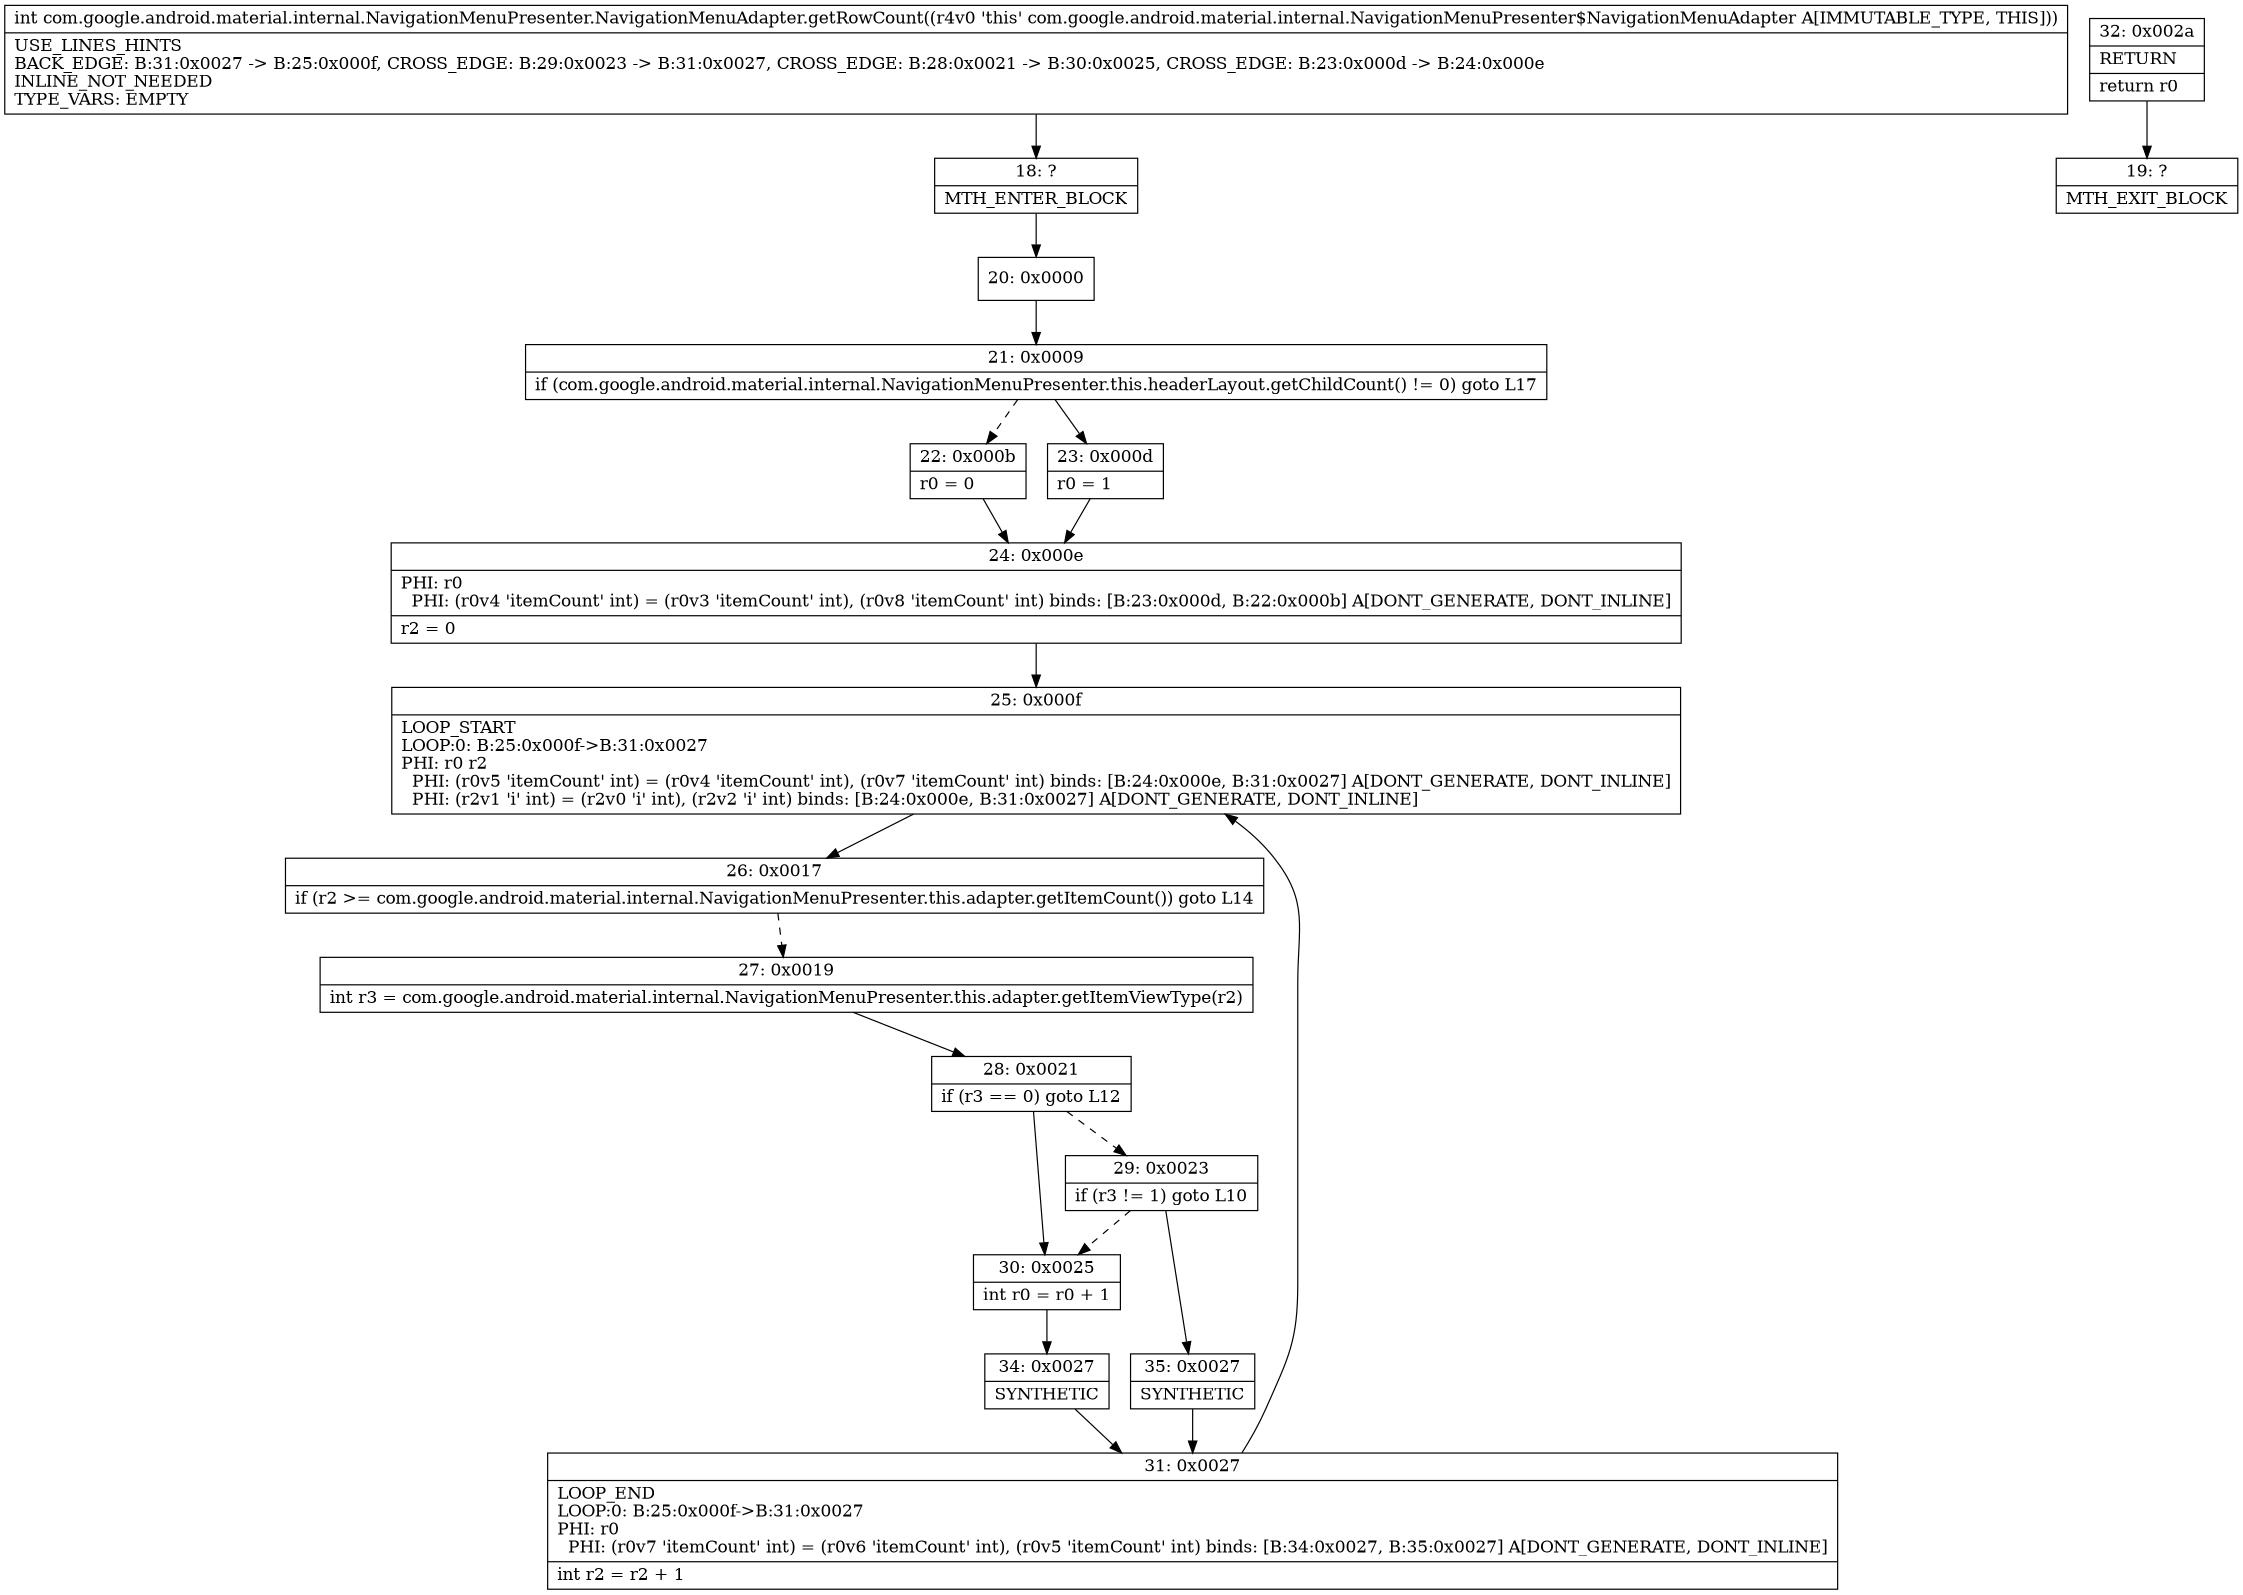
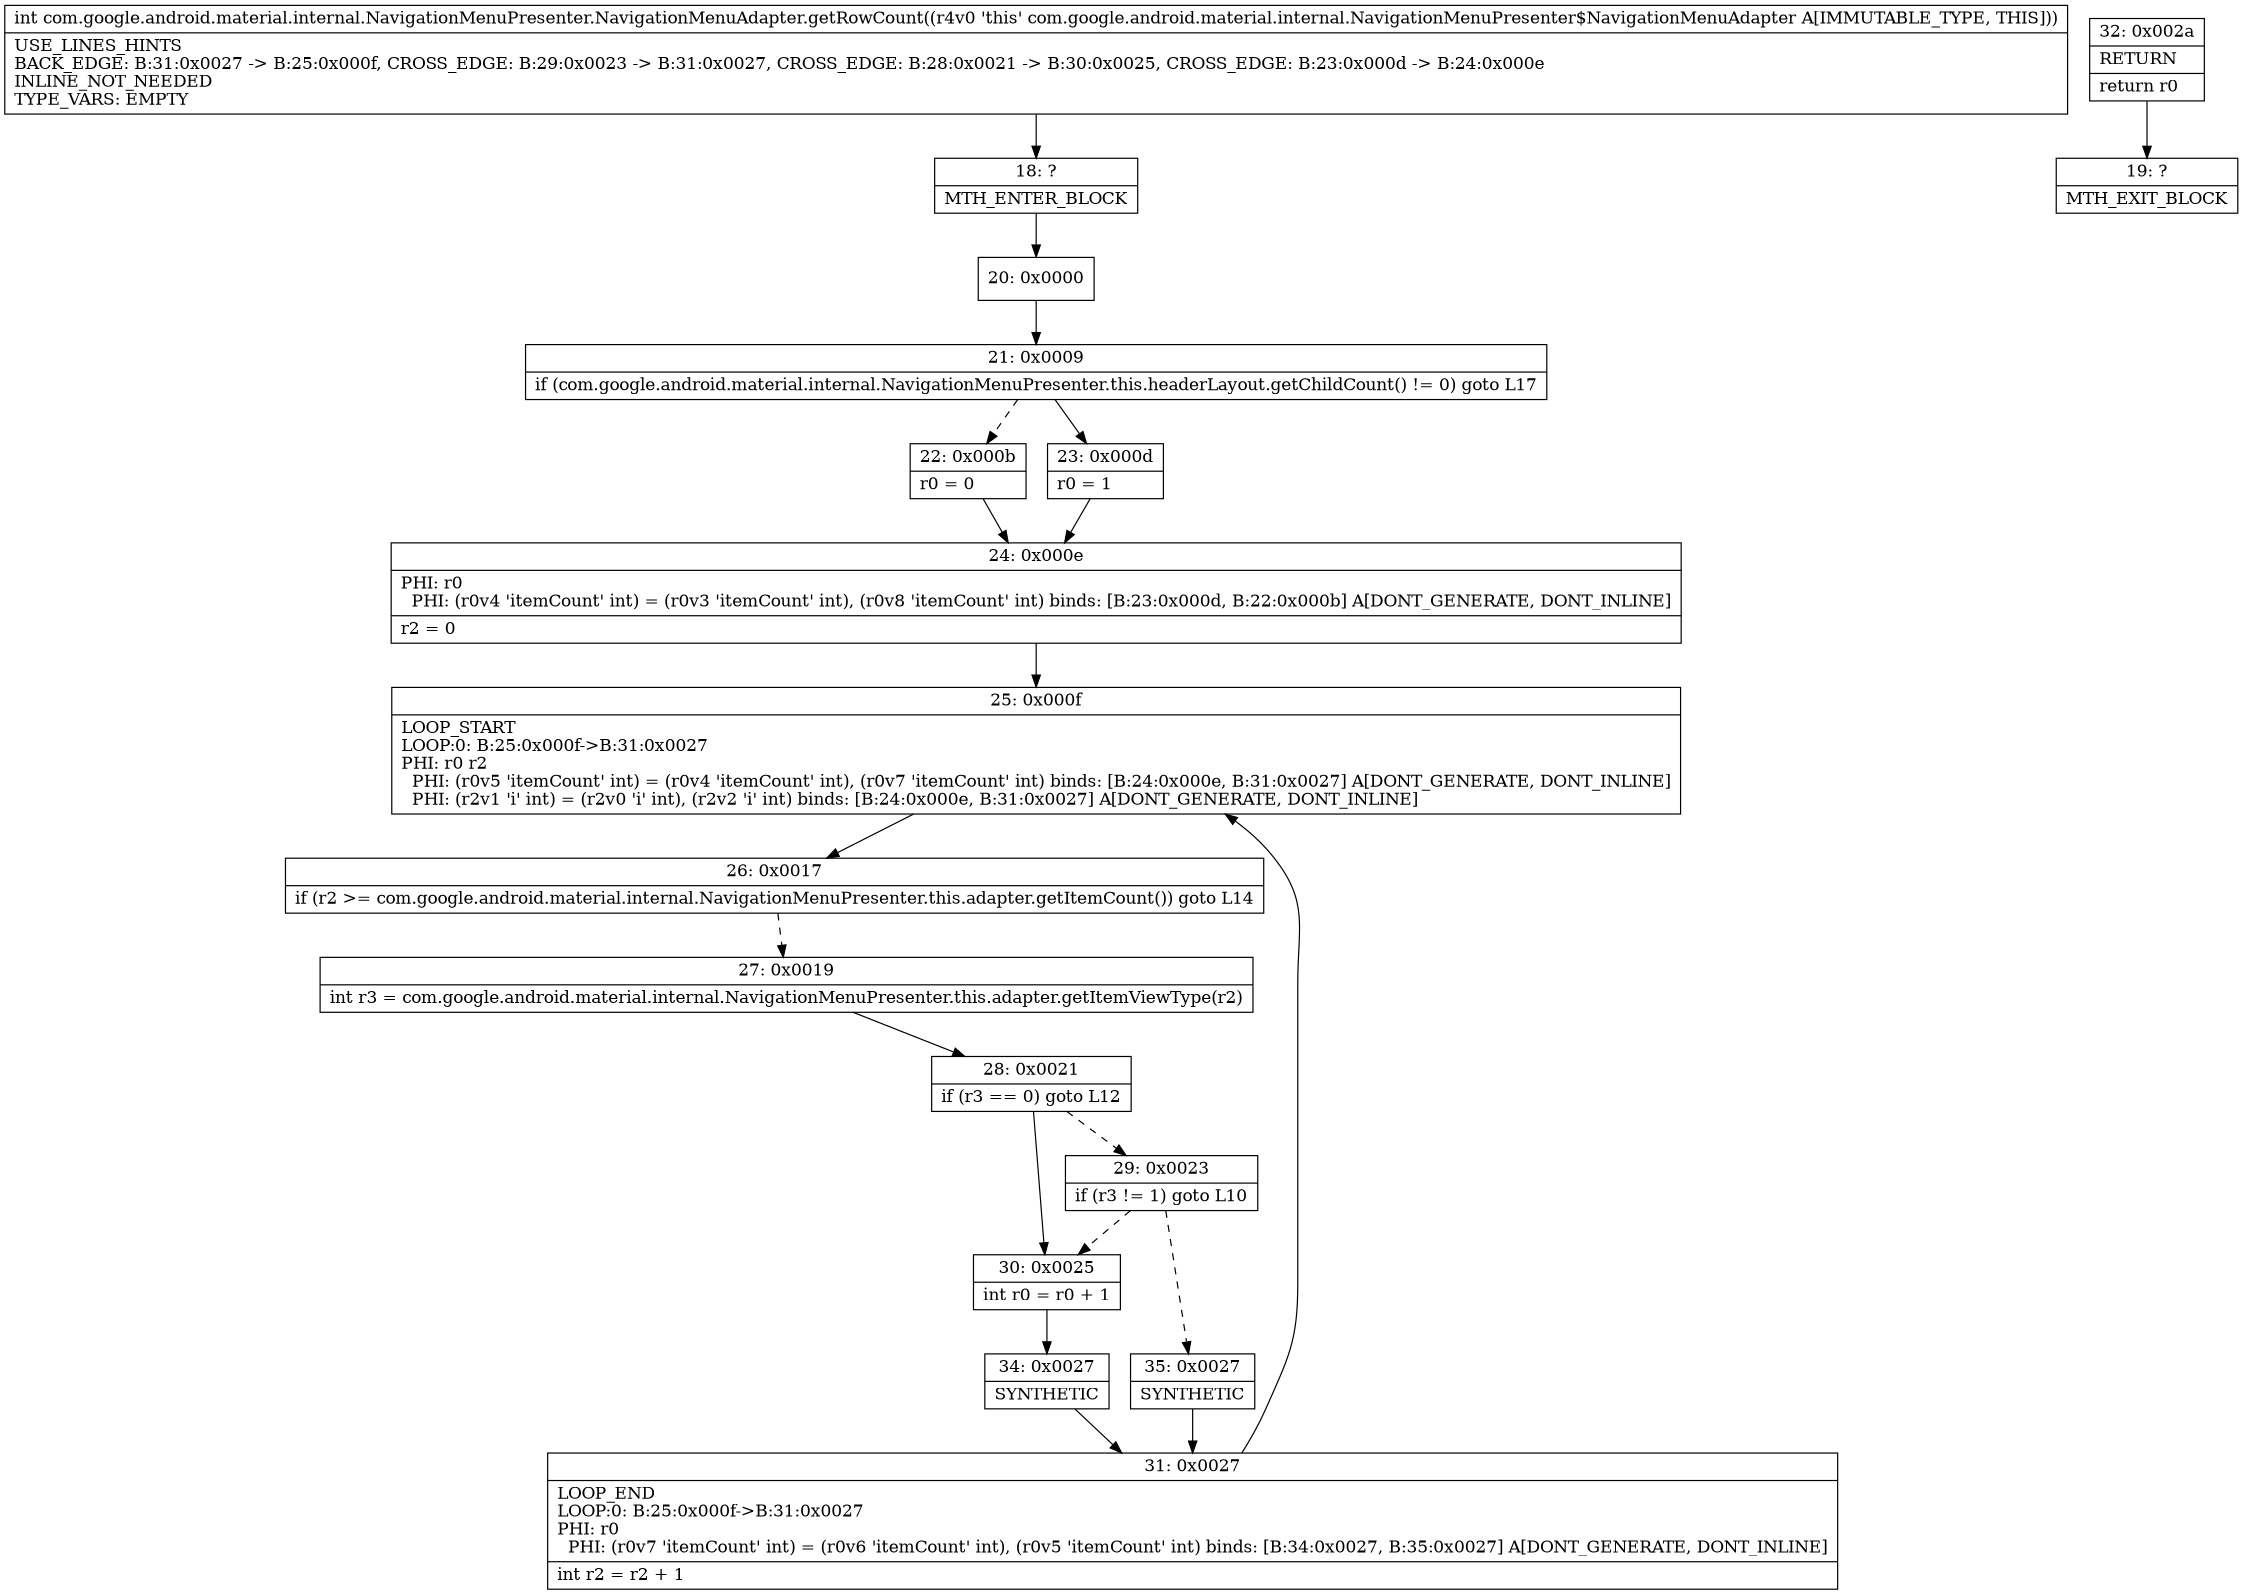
edge "29: 0x0023" -> "35: 0x0027": style solid -> dashed
